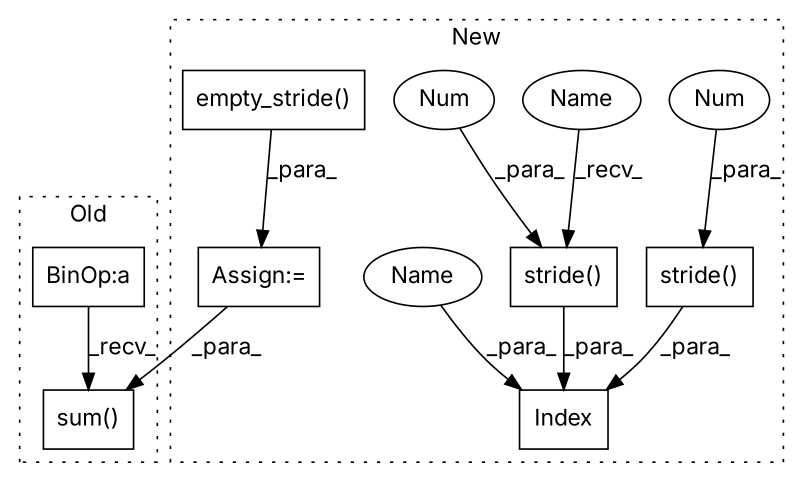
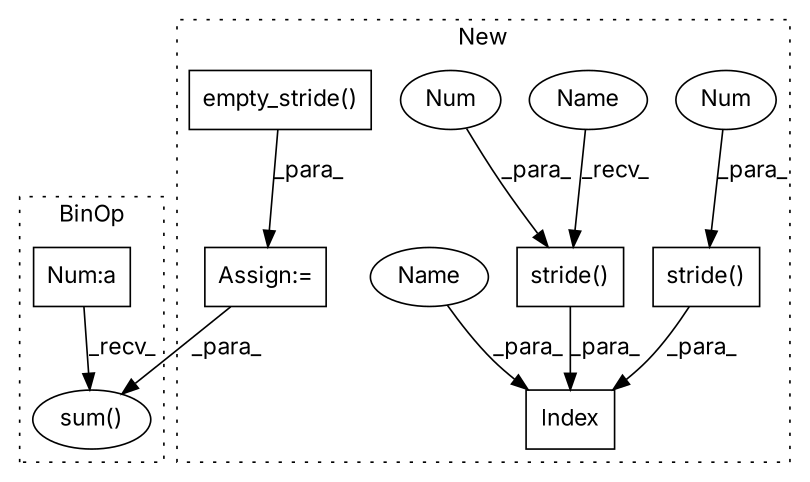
cluster "Old": label "Old" -> "BinOp"
node "BinOp:a": label "BinOp:a" -> "Num:a"
node "sum()": shape box -> ellipse
